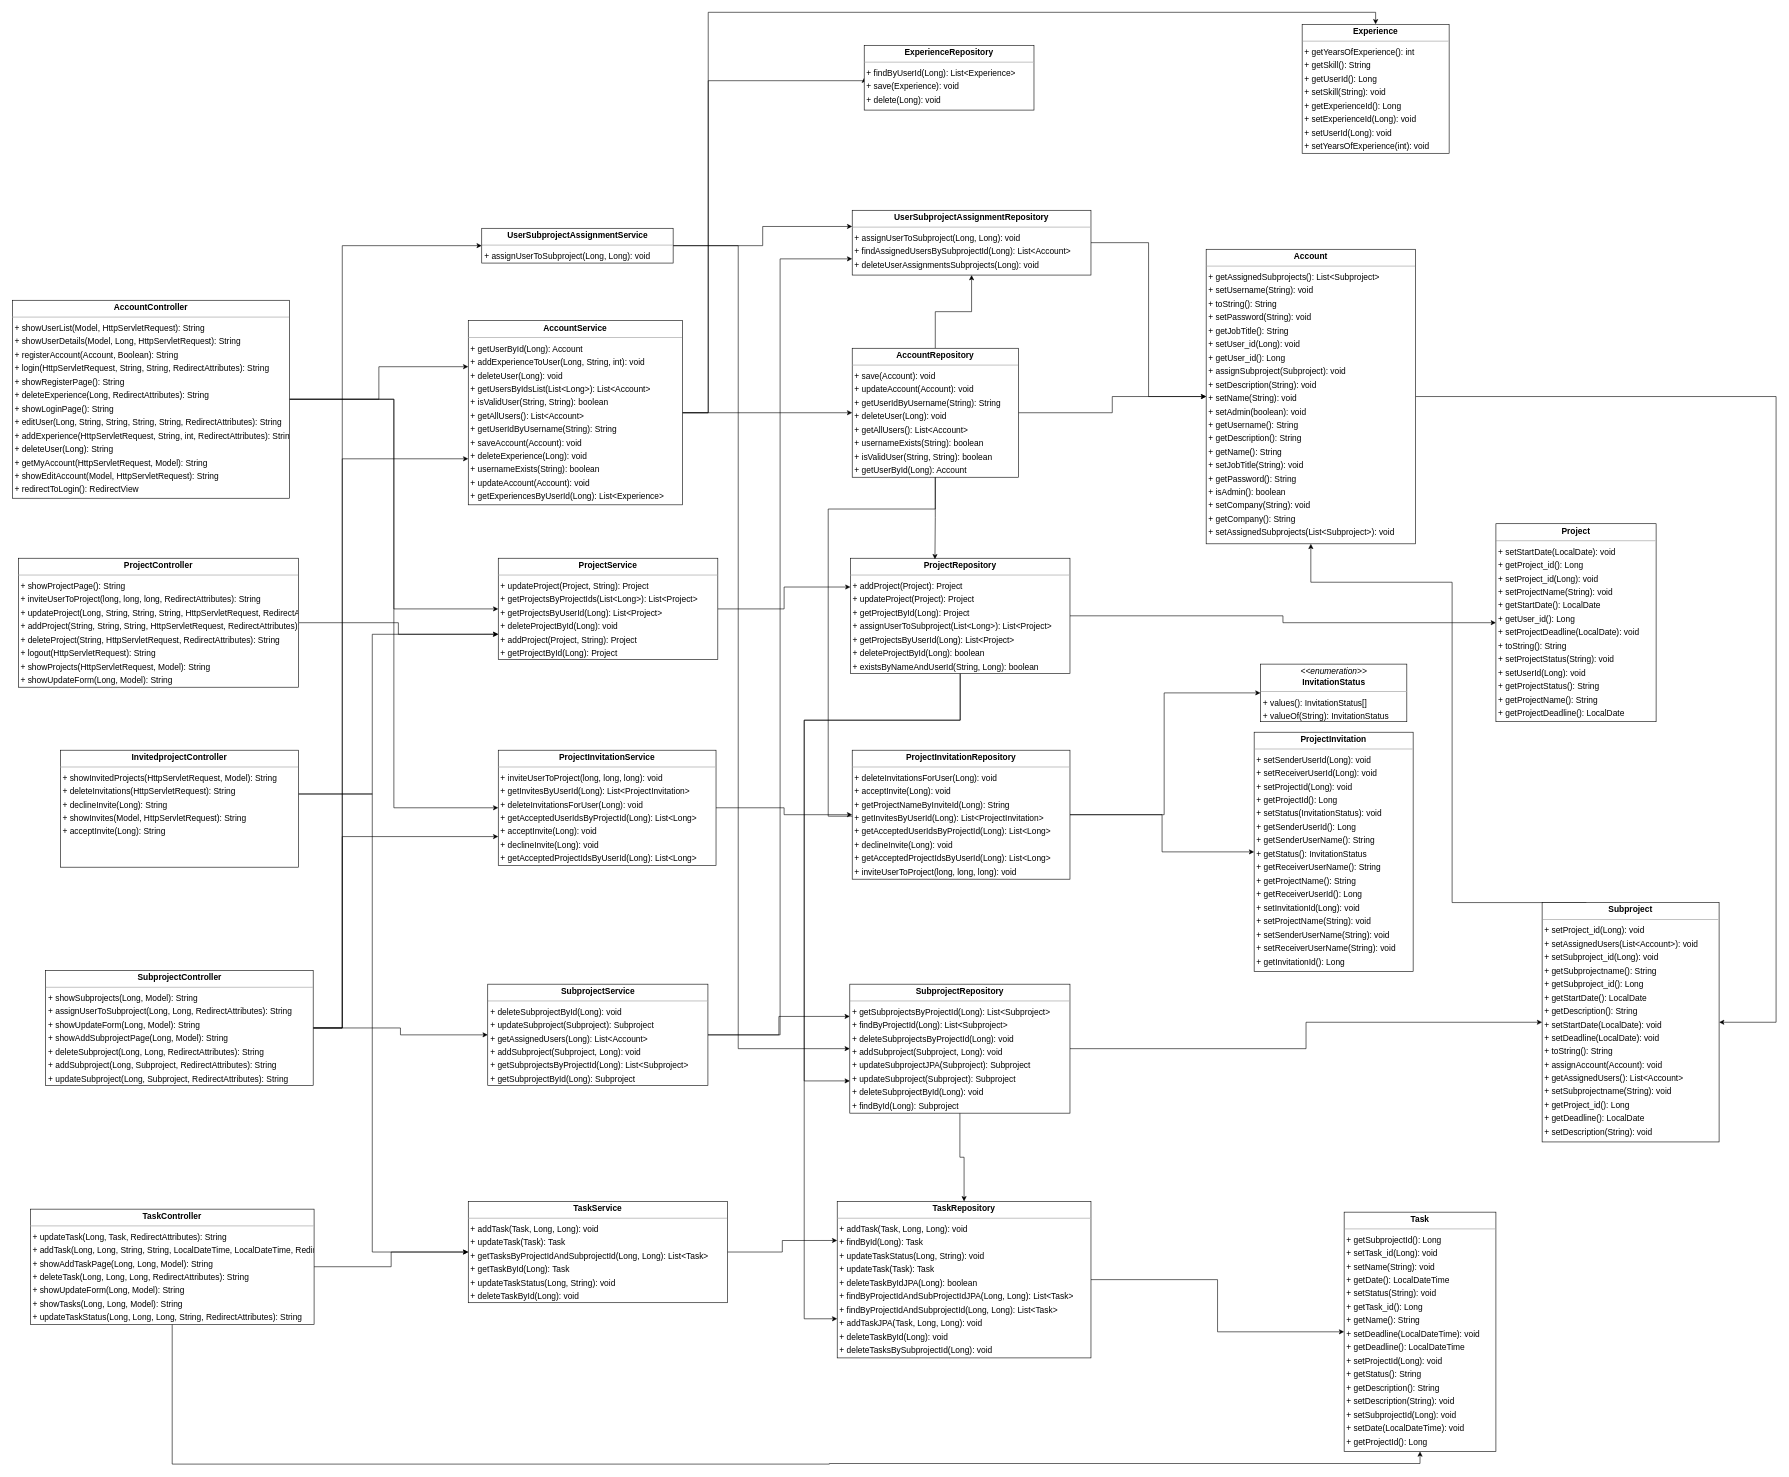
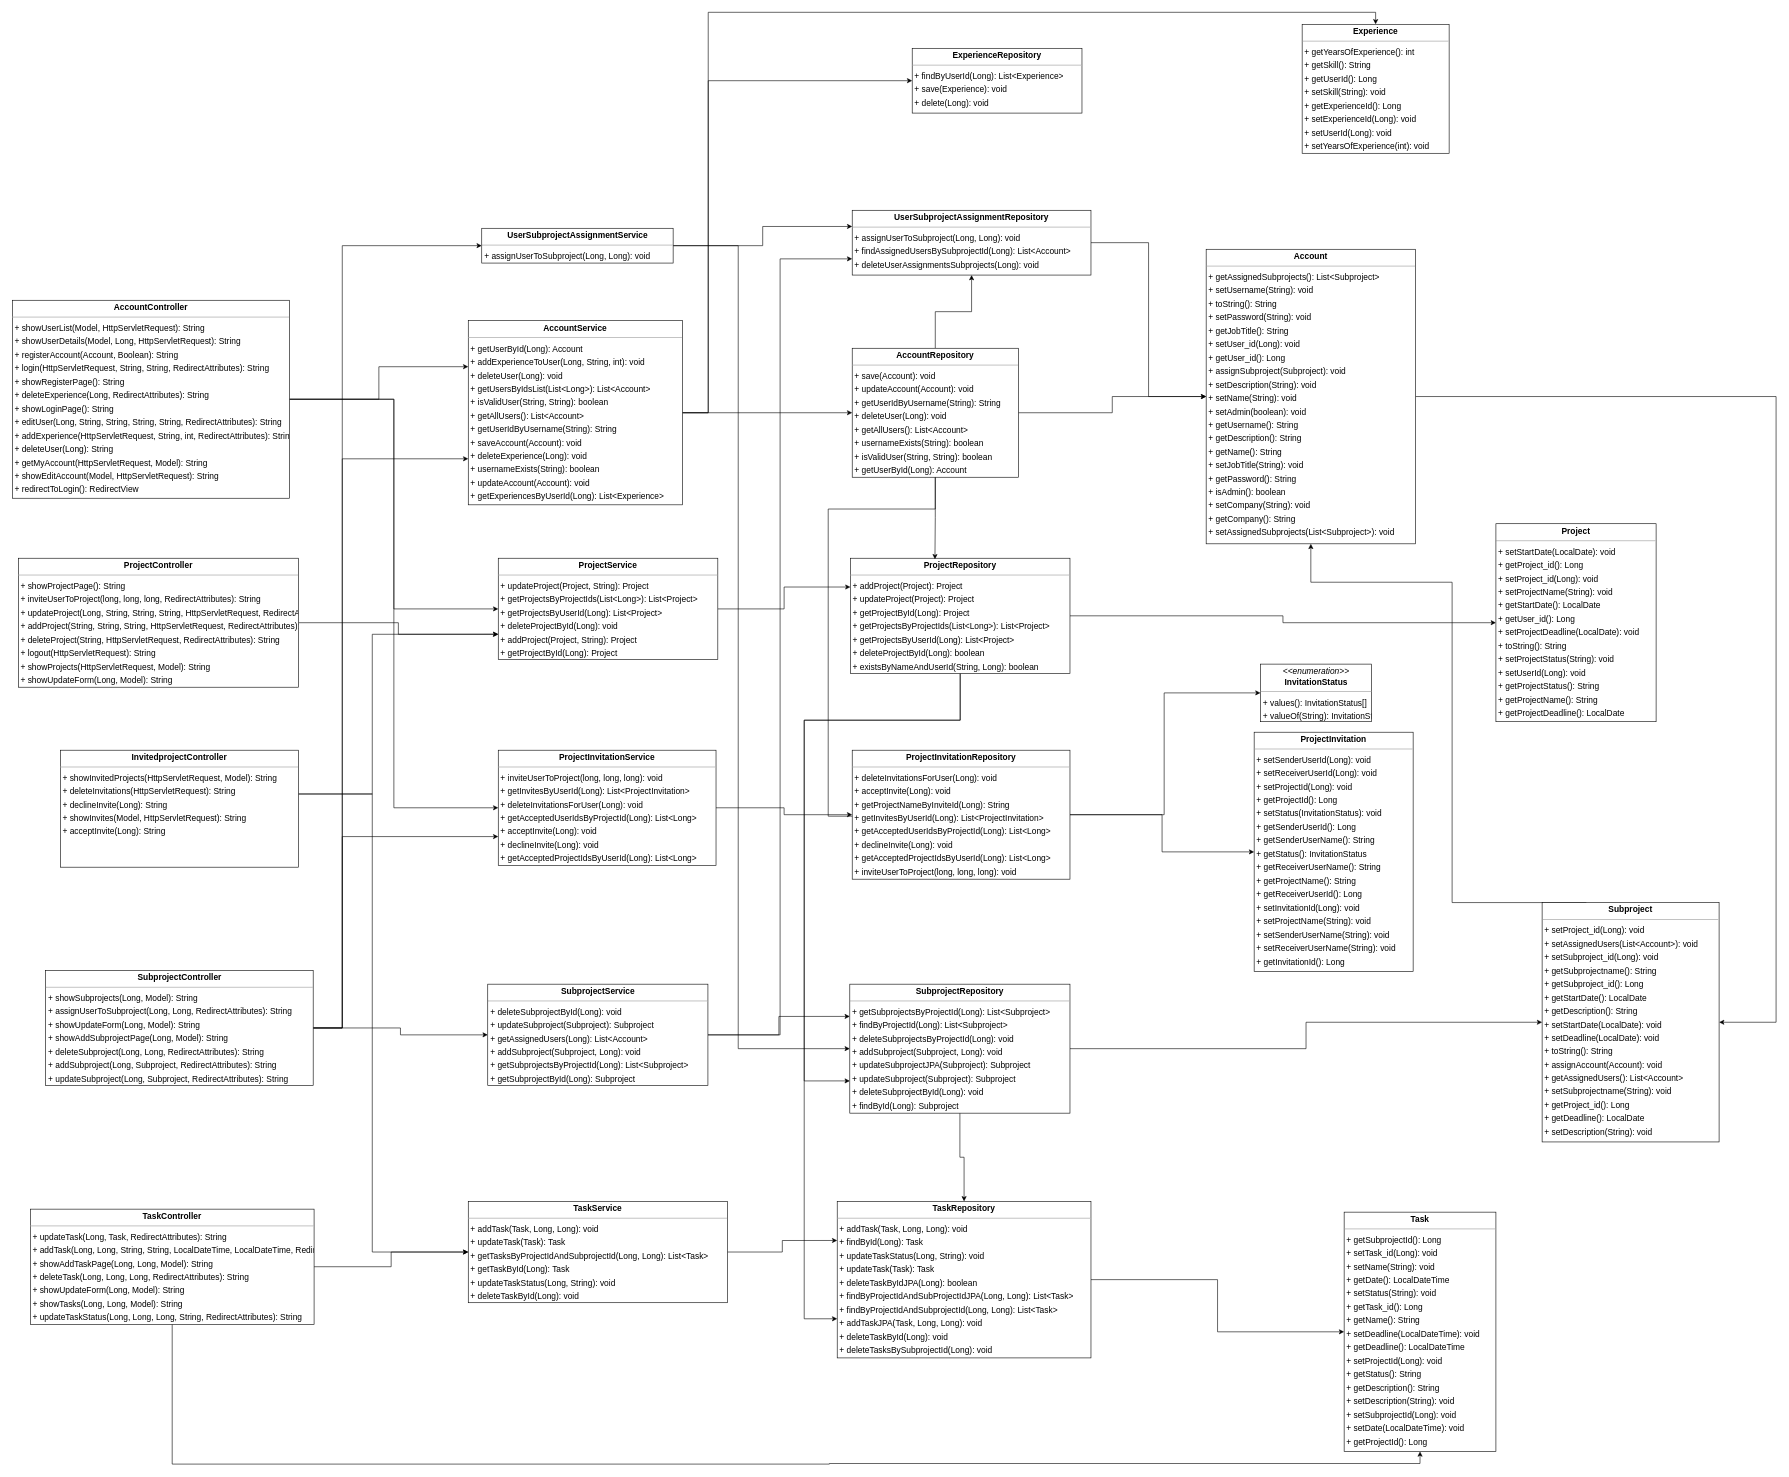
node "ExperienceRepository + findByUserId(Long): List<Experience> + save(Experience): void + delete(Long): void": moved (949, 78) -> (997, 81)
node "ProjectRepository + addProject(Project): Project + updateProject(Project): Project + getProjectById(Long): Project + assignUserToSubproject(List<Long>): List<Project> + getProjectsByUserId(Long): List<Project> + deleteProjectById(Long): boolean + existsByNameAndUserId(String, Long): boolean": label "ProjectRepository + addProject(Project): Project + updateProject(Project): Project + getProjectById(Long): Project + assignUserToSubproject(List<Long>): List<Project> + getProjectsByUserId(Long): List<Project> + deleteProjectById(Long): boolean + existsByNameAndUserId(String, Long): boolean" -> "ProjectRepository + addProject(Project): Project + updateProject(Project): Project + getProjectById(Long): Project + getProjectsByProjectIds(List<Long>): List<Project> + getProjectsByUserId(Long): List<Project> + deleteProjectById(Long): boolean + existsByNameAndUserId(String, Long): boolean"
node "<<enumeration>> InvitationStatus + values(): InvitationStatus[] + valueOf(String): InvitationStatus": size 146x58 -> 111x58
